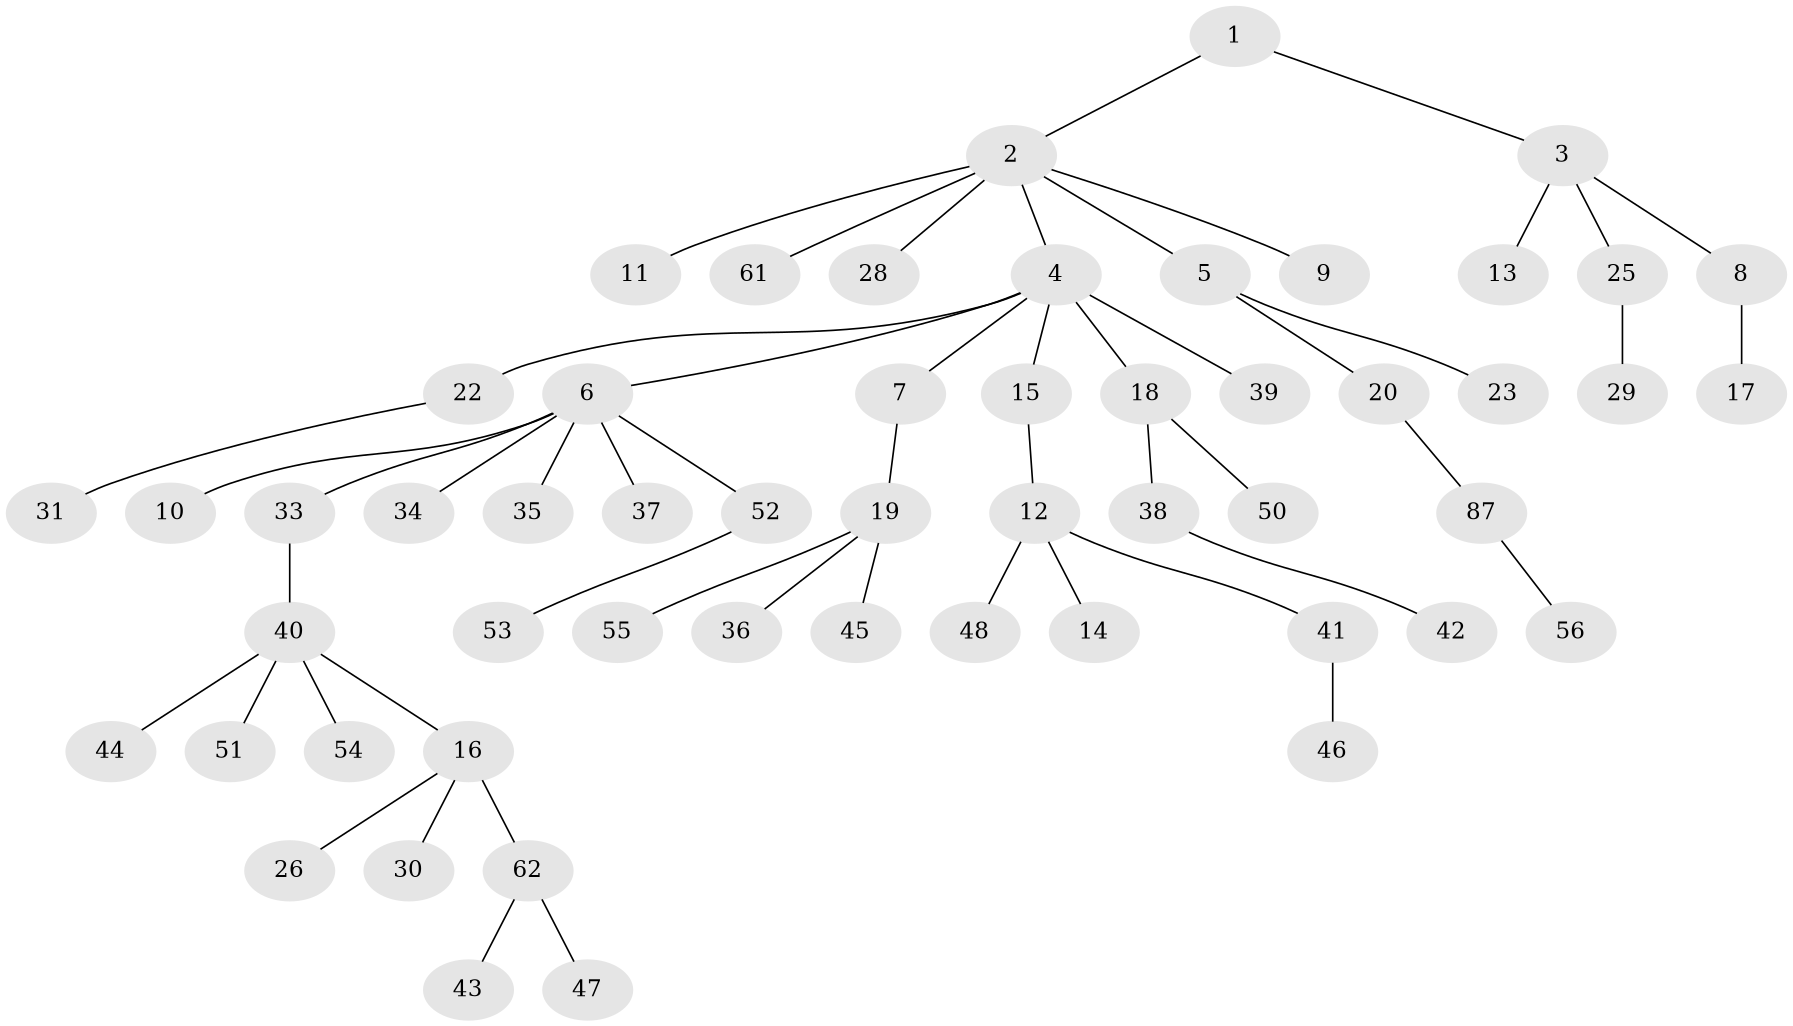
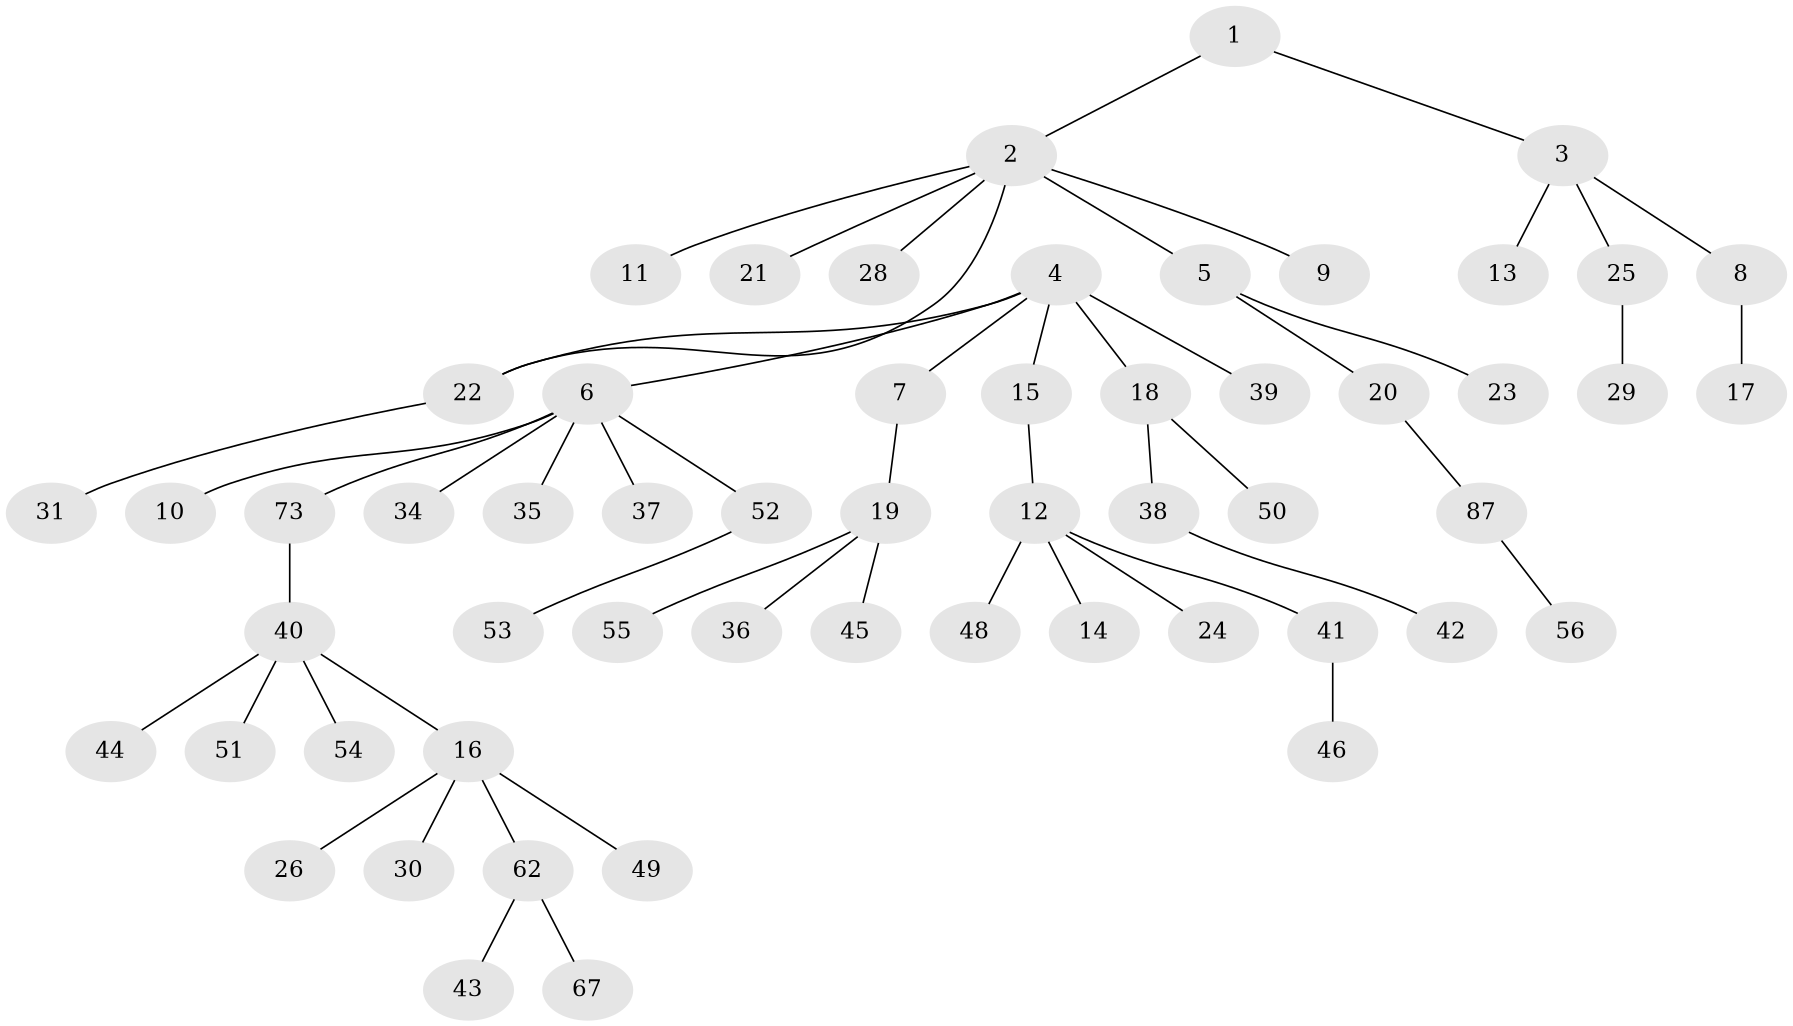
edge "2" -- "4": now "2" -- "22"
node "61": label "61" -> "21"
node "33": label "33" -> "73"
node "24": added
node "49": added
node "47": label "47" -> "67"
